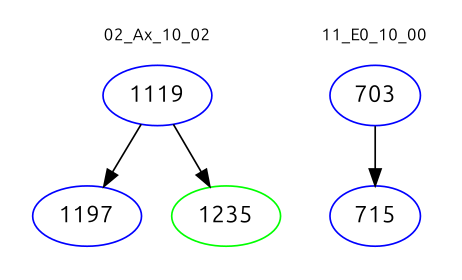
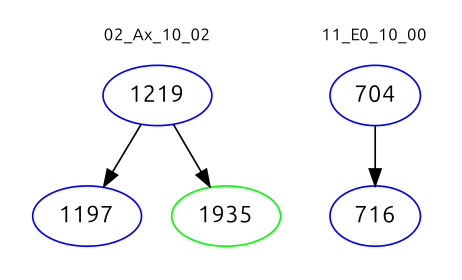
node "1119": label "1119" -> "1219"
node "703": label "703" -> "704"
node "1235": label "1235" -> "1935"
node "715": label "715" -> "716"
